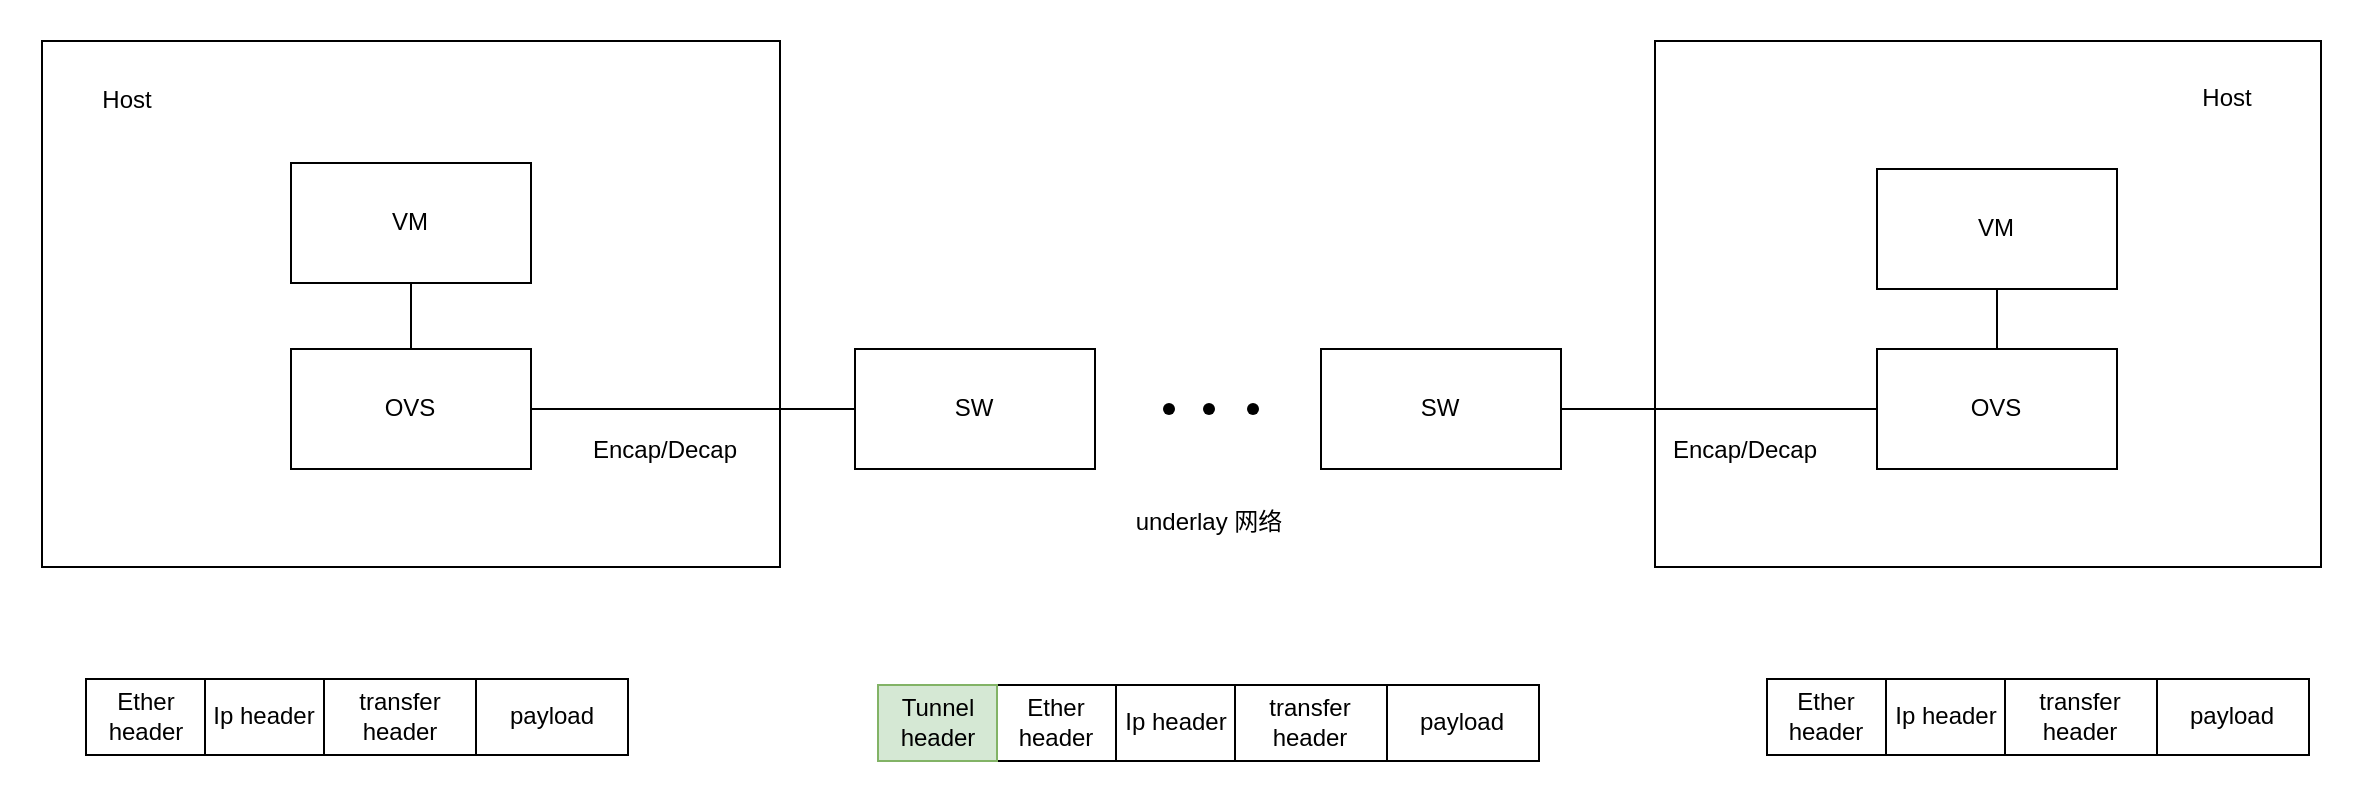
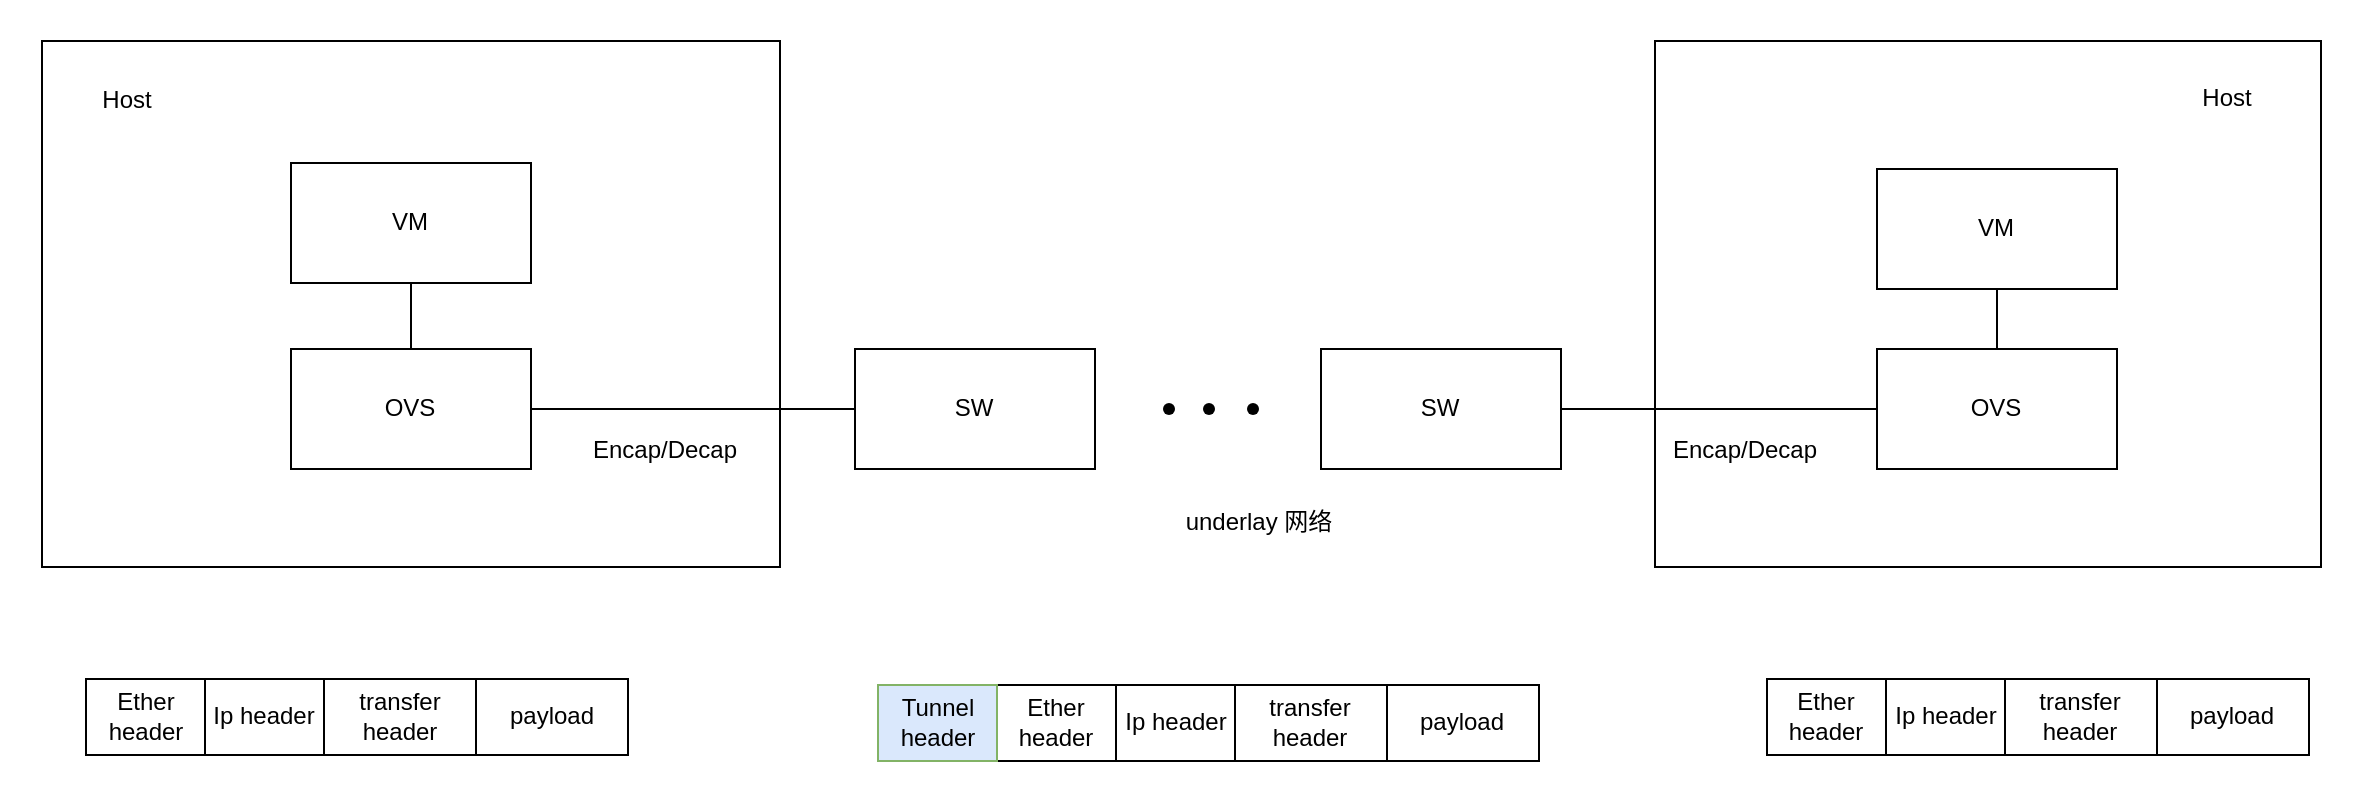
node "underlay 网络": moved (1209, 523) -> (1259, 523)
node "Tunnel header": fillcolor #d5e8d4 -> #dae8fc
